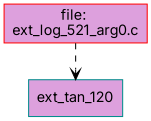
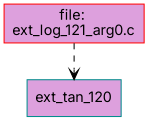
node "file: ext_log_521_arg0.c": label "file: ext_log_521_arg0.c" -> "file: ext_log_121_arg0.c"
